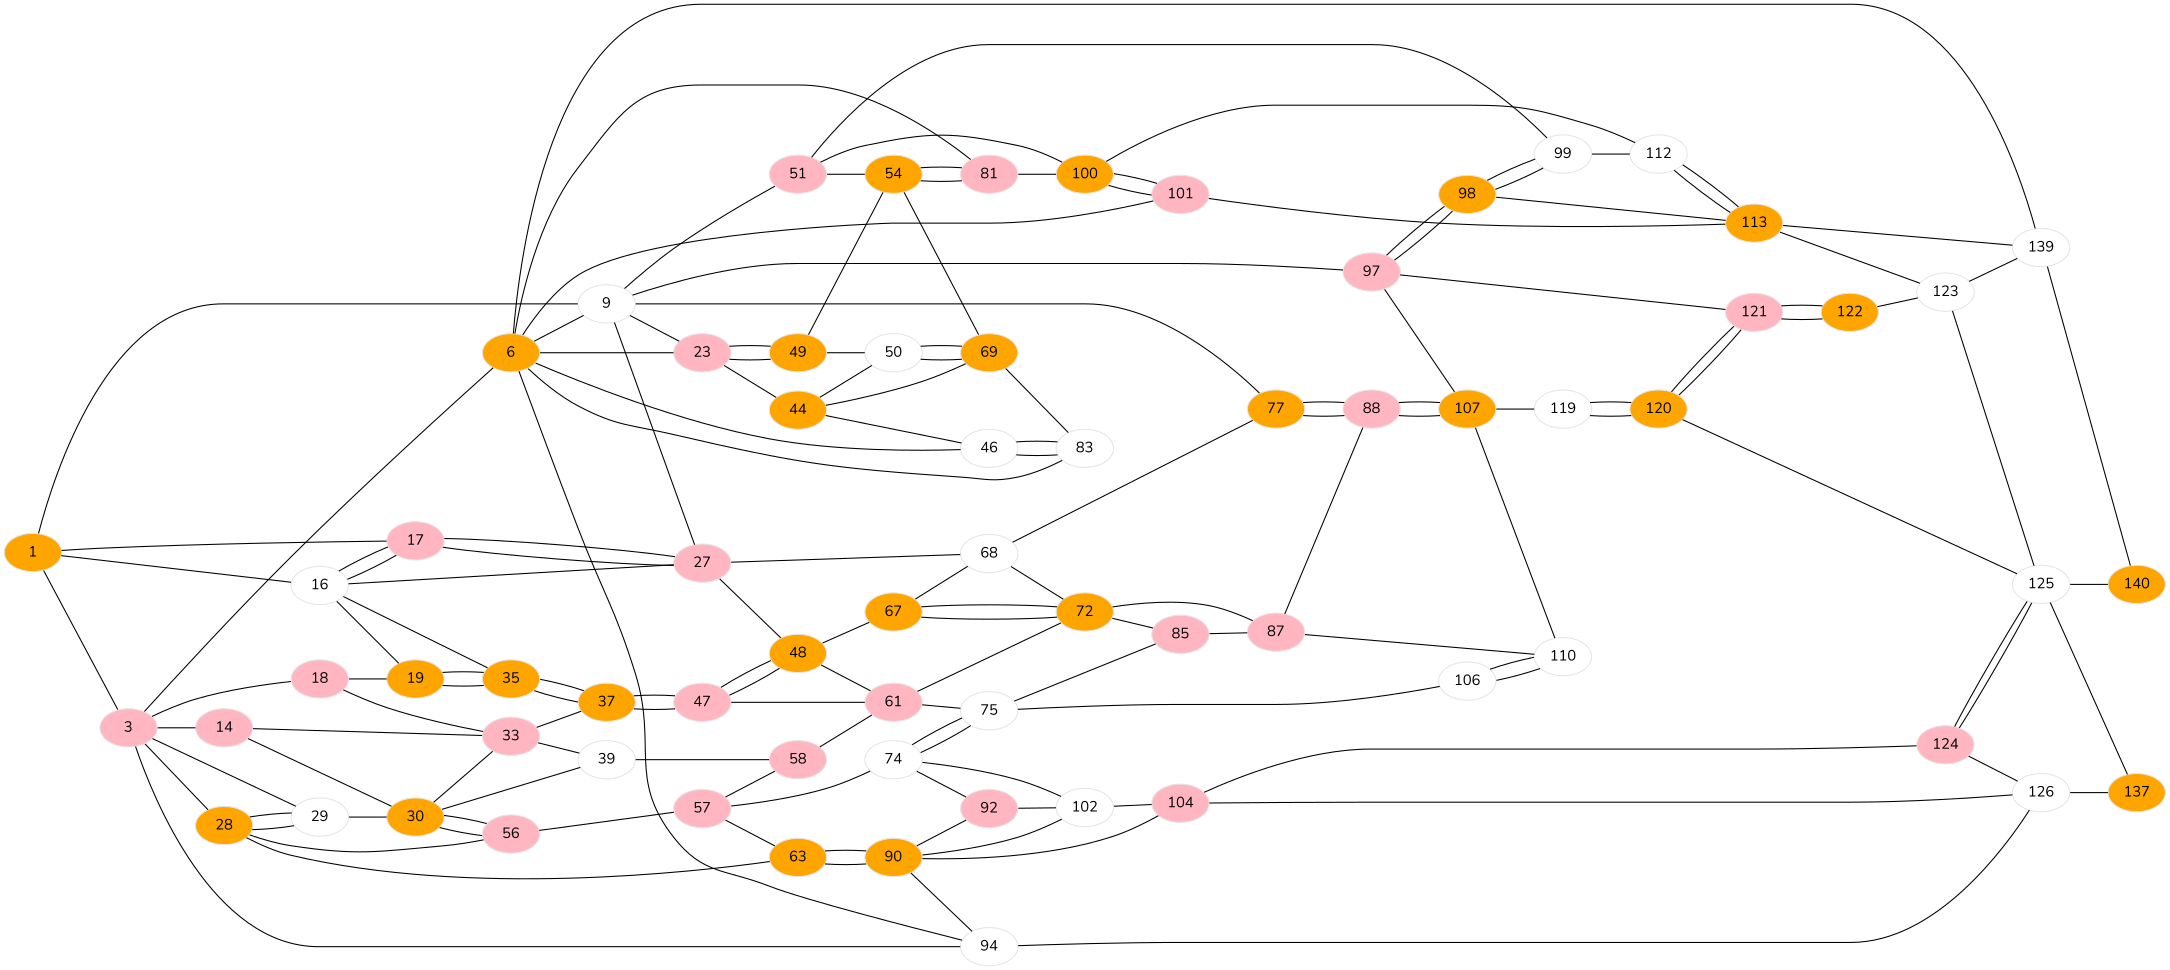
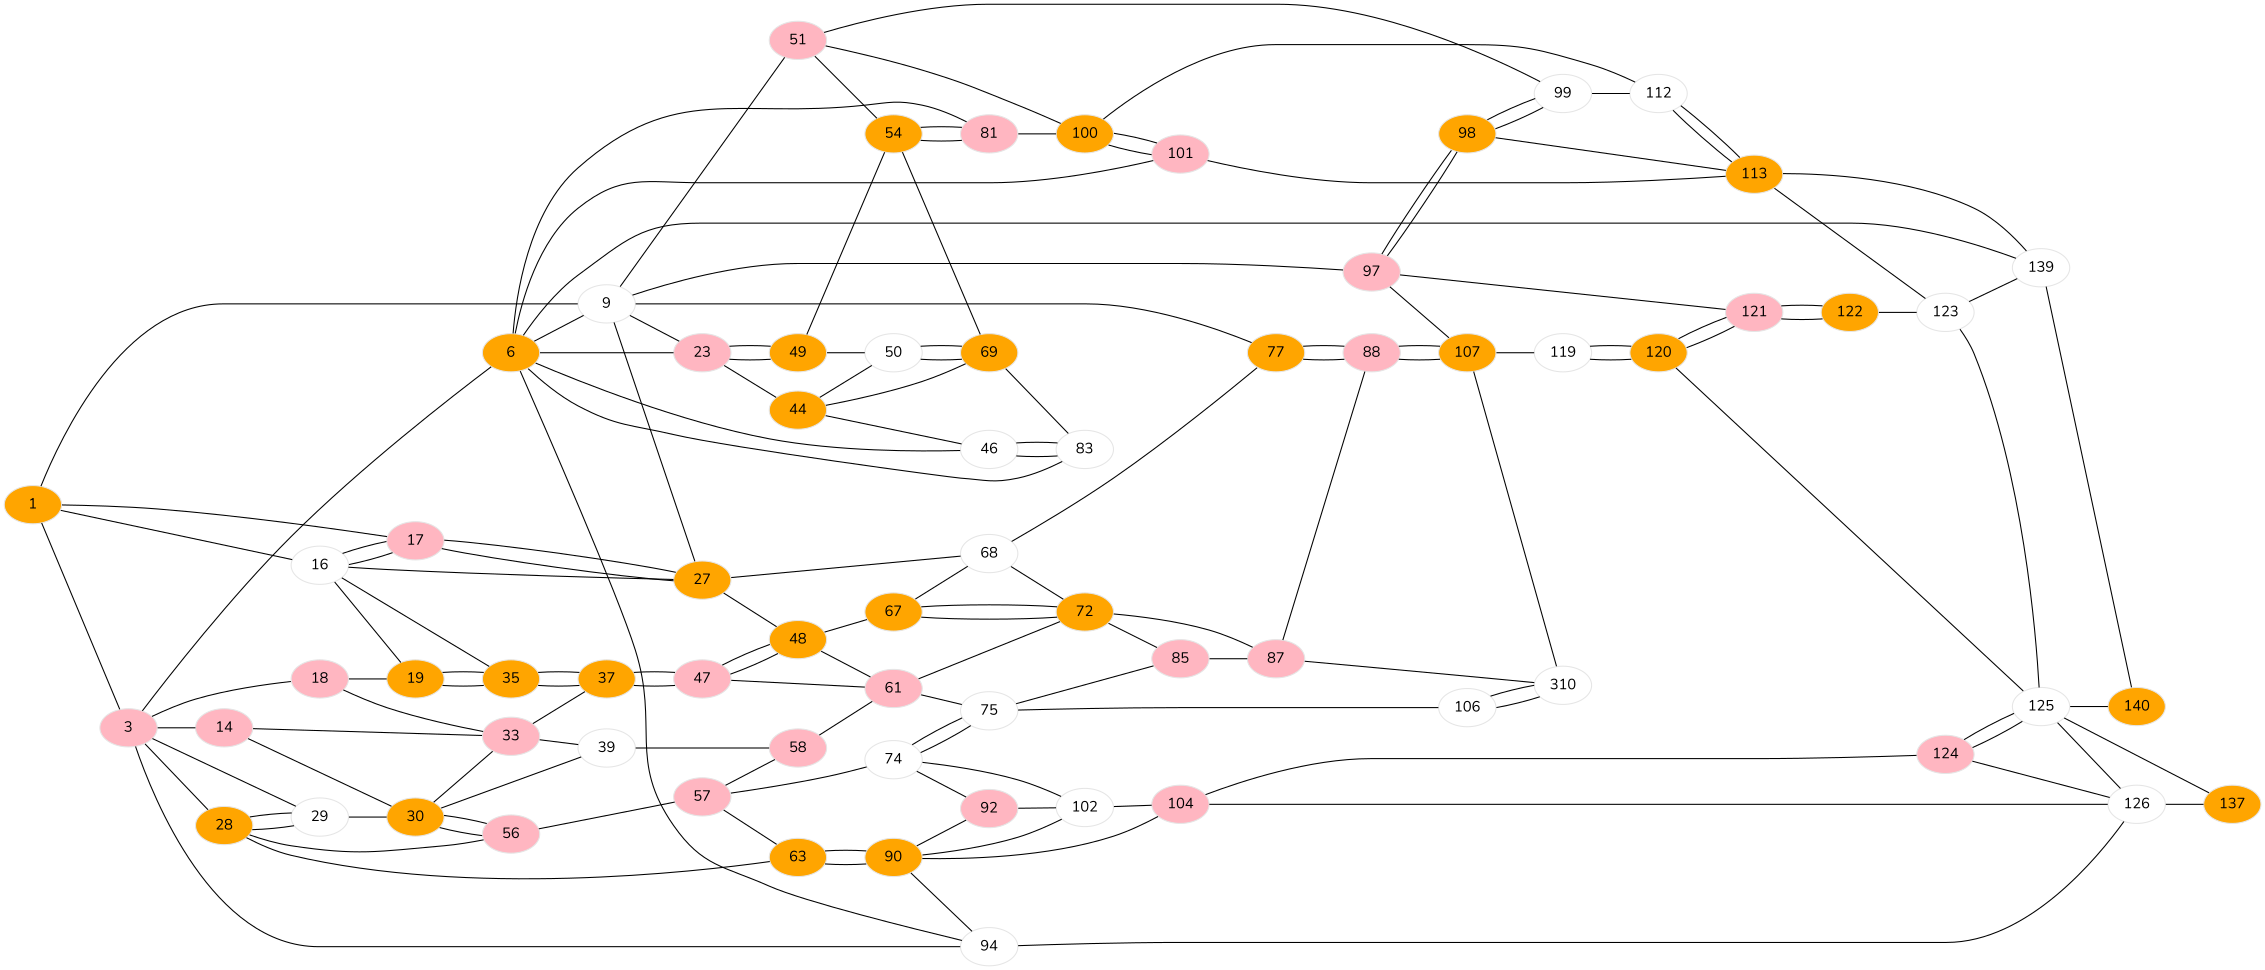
node "27": fillcolor lightpink -> orange
node "110": label "110" -> "310"
edge "125" -- "126": added
